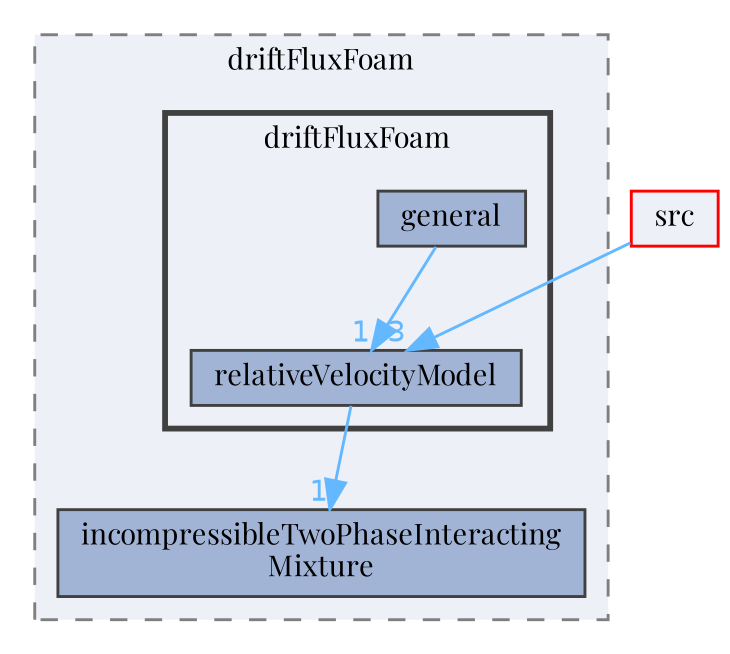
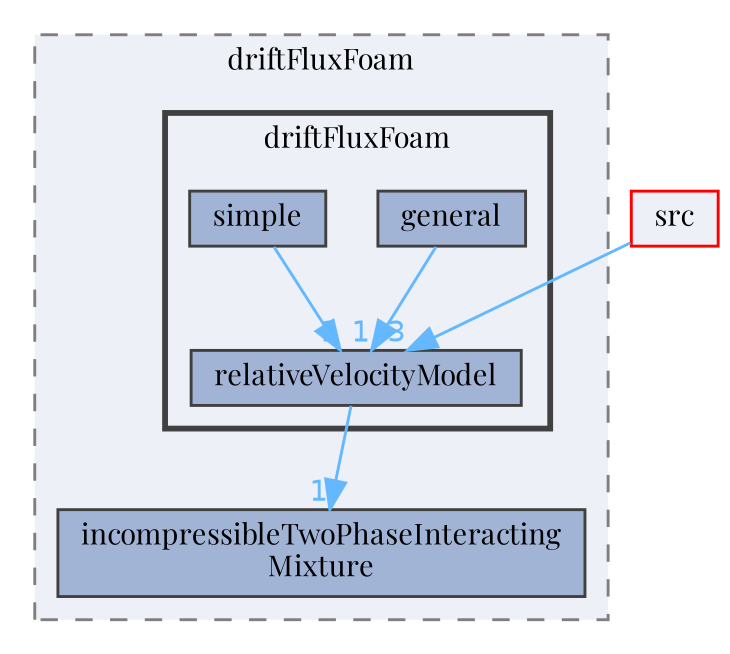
node "simple": added
